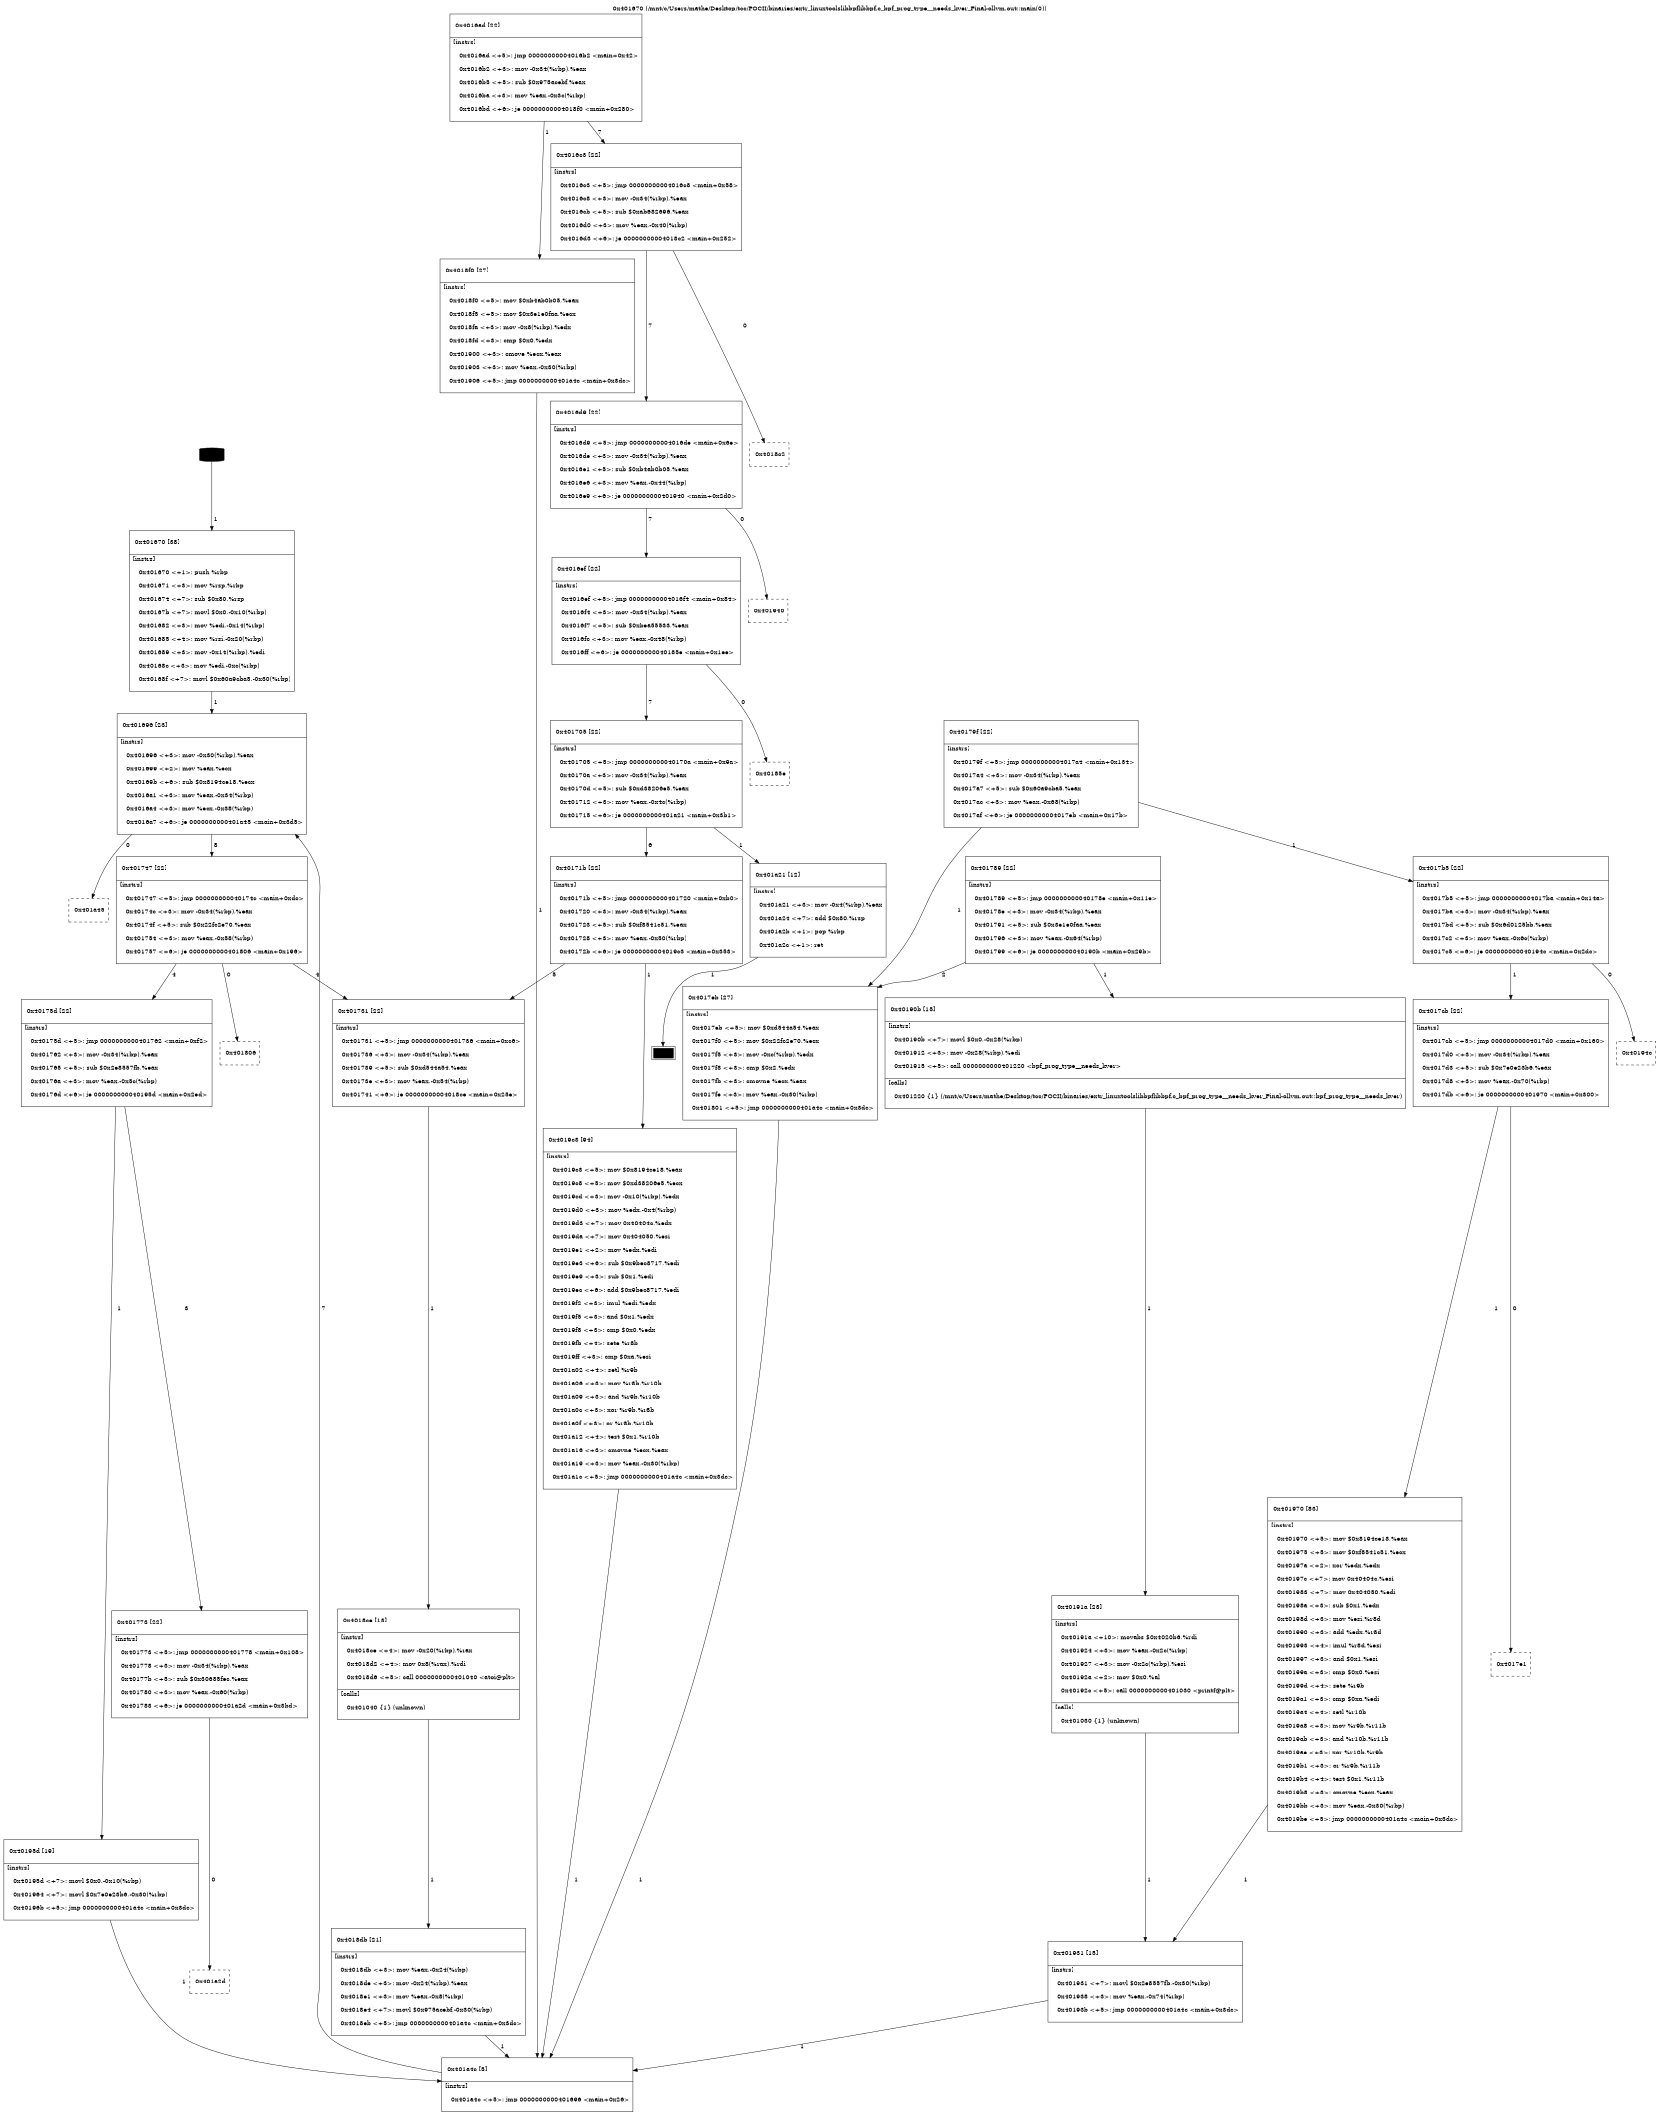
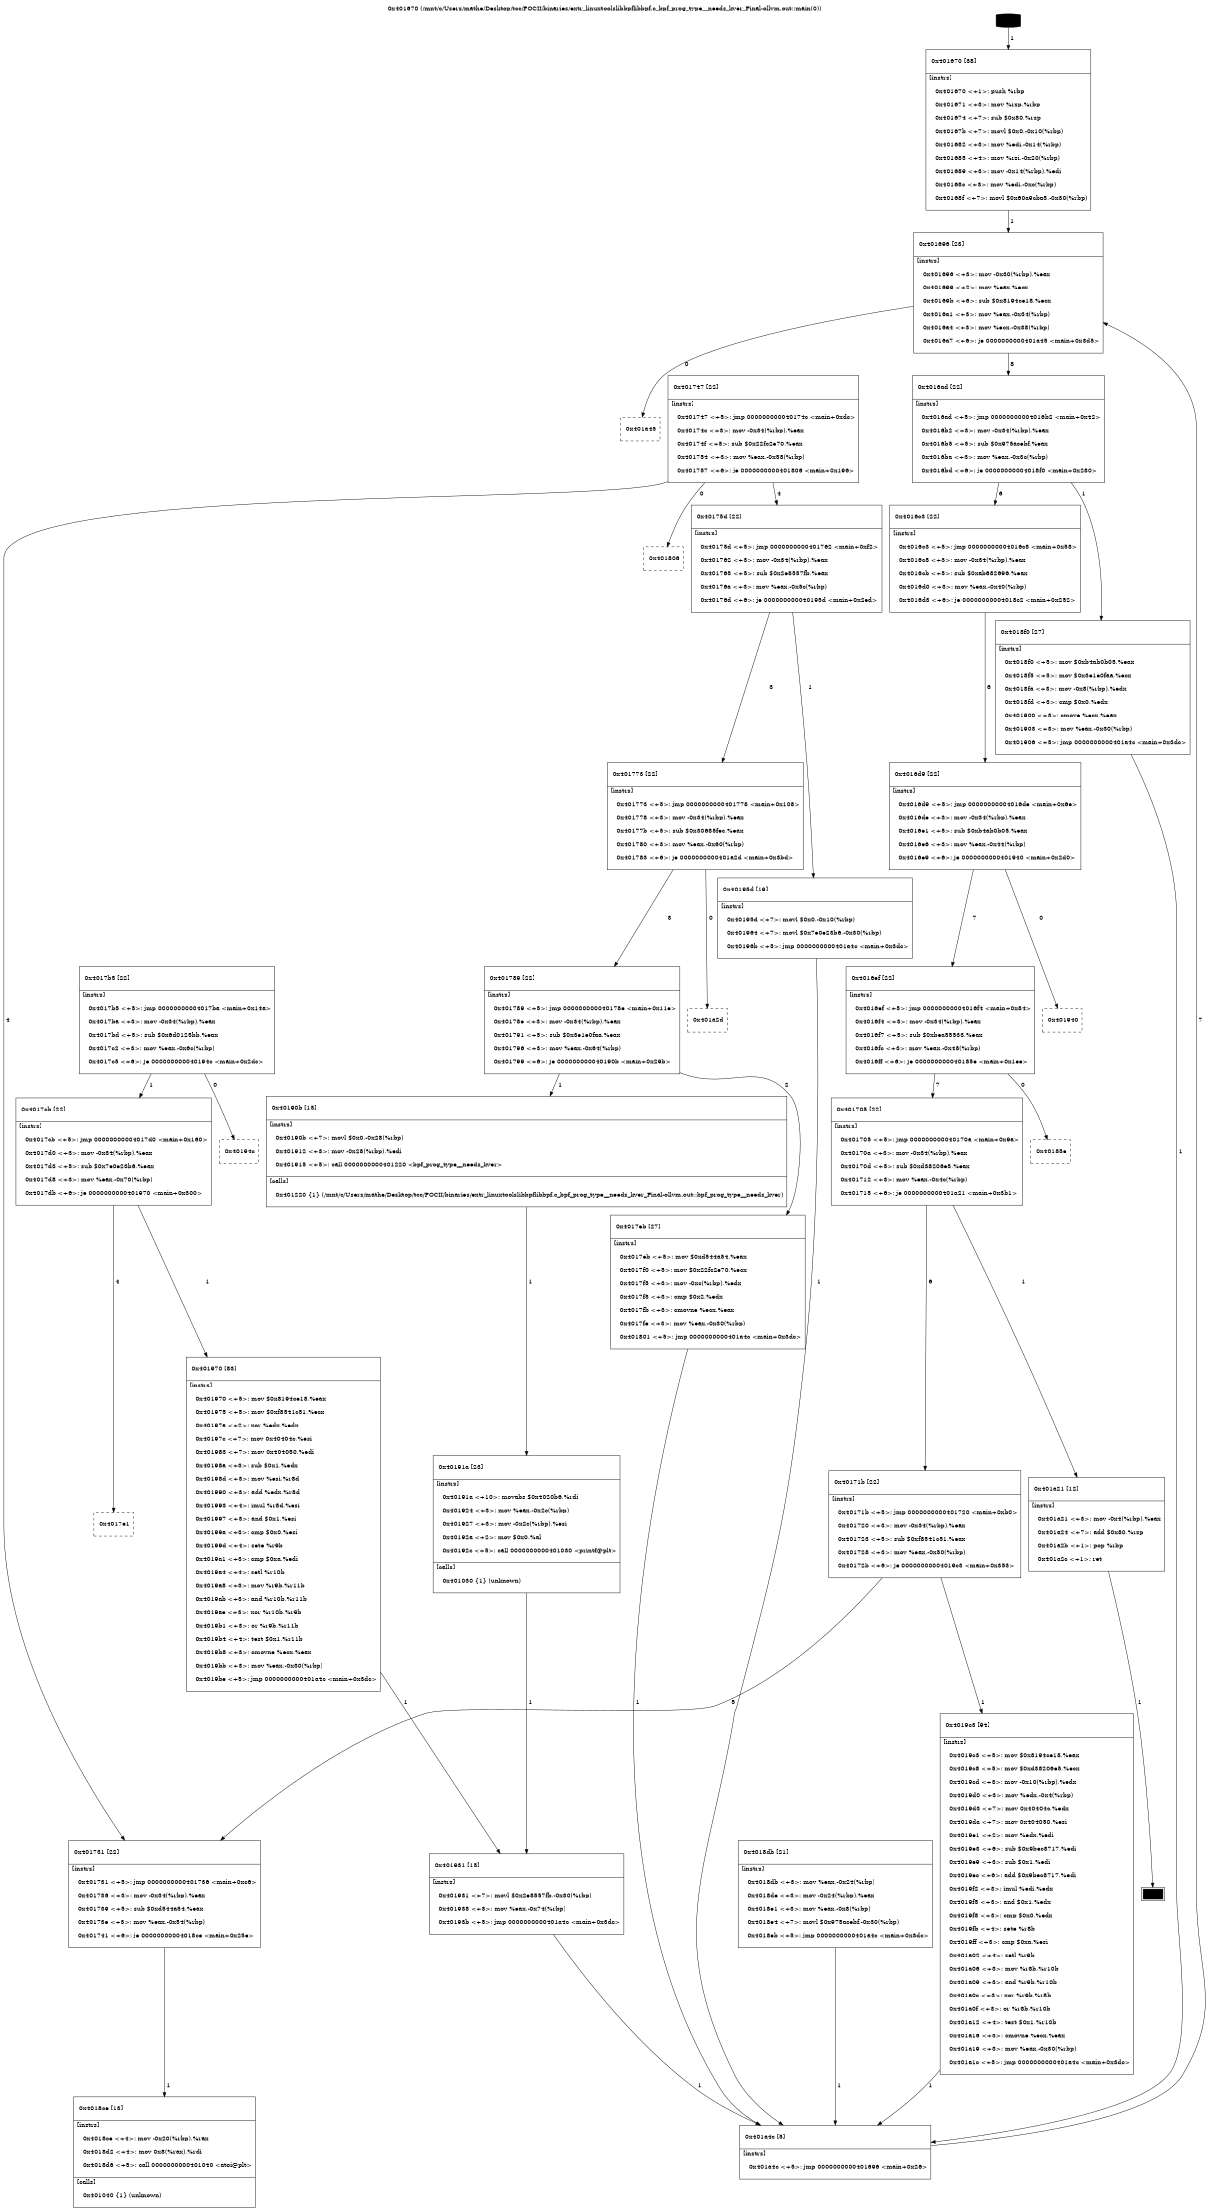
edge "0x4016ad [22]" -> "0x4016c3 [22]": label " 7" -> " 6"
edge "0x4016c3 [22]" -> "0x4016d9 [22]": label " 7" -> " 6"
node "0x4018c2": removed
node "0x40179f [22]": removed
edge "0x401696 [23]" -> "0x401747 [22]": now "0x401696 [23]" -> "0x4016ad [22]"
edge "0x401773 [22]" -> "0x401789 [22]": added, label "3"
edge "0x4017cb [22]" -> "0x4017e1": label " 0" -> " 4"
edge "0x4018ce [13]" -> "0x4018db [21]": removed, label "1"
